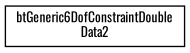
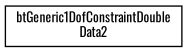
node "btGeneric6DofConstraintDouble Data2": label "btGeneric6DofConstraintDouble Data2" -> "btGeneric1DofConstraintDouble Data2"
